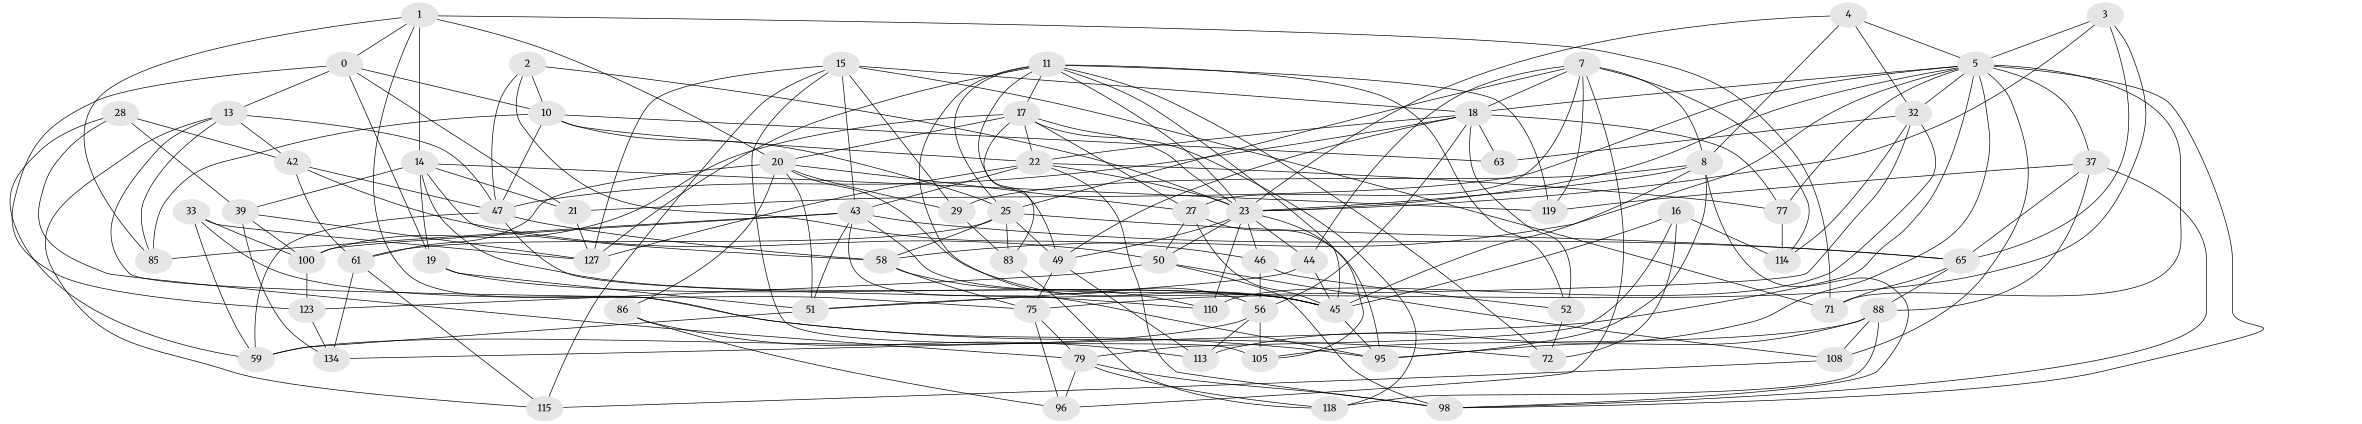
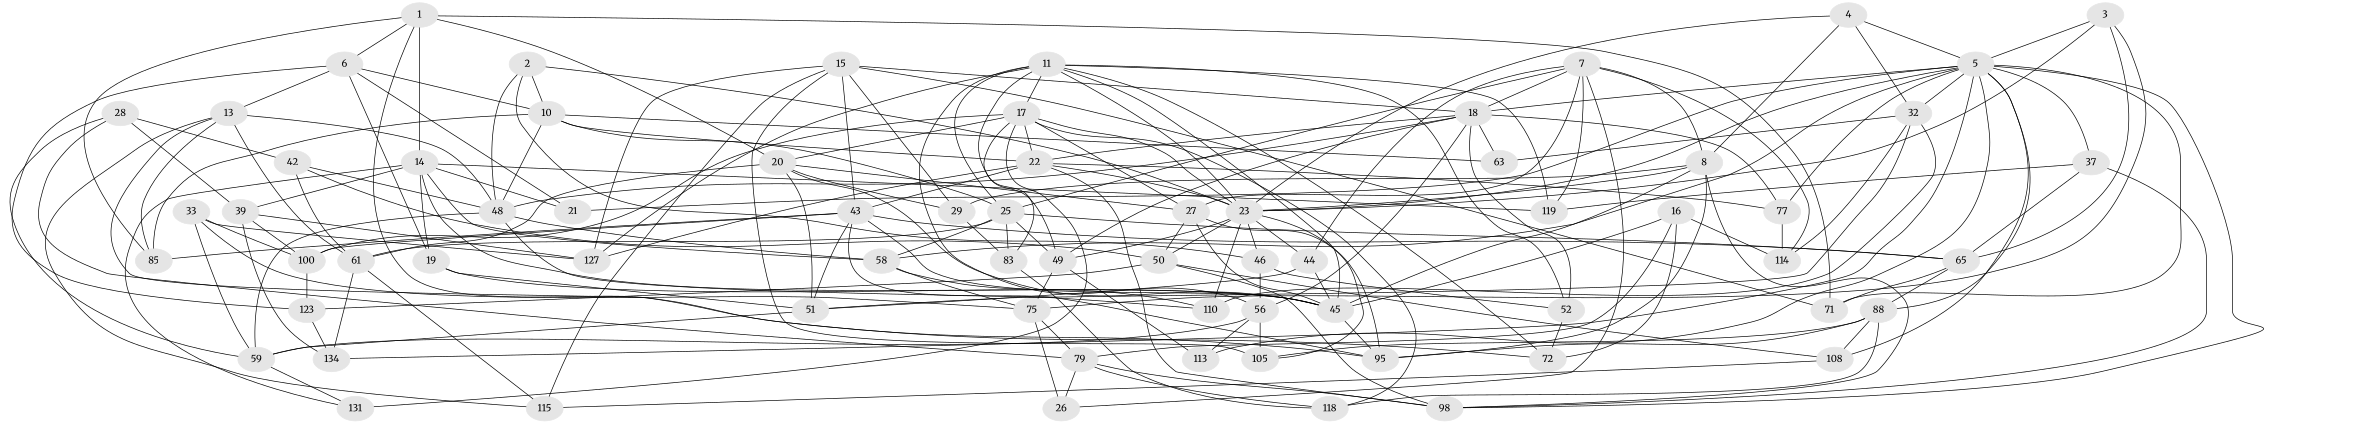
node "0": label "0" -> "6"
edge "13" -- "42": now "13" -- "61"
node "47": label "47" -> "48"
edge "21" -- "127": removed
edge "37" -- "88": now "5" -- "88"
node "86": removed
node "131": added
node "96": label "96" -> "26"
